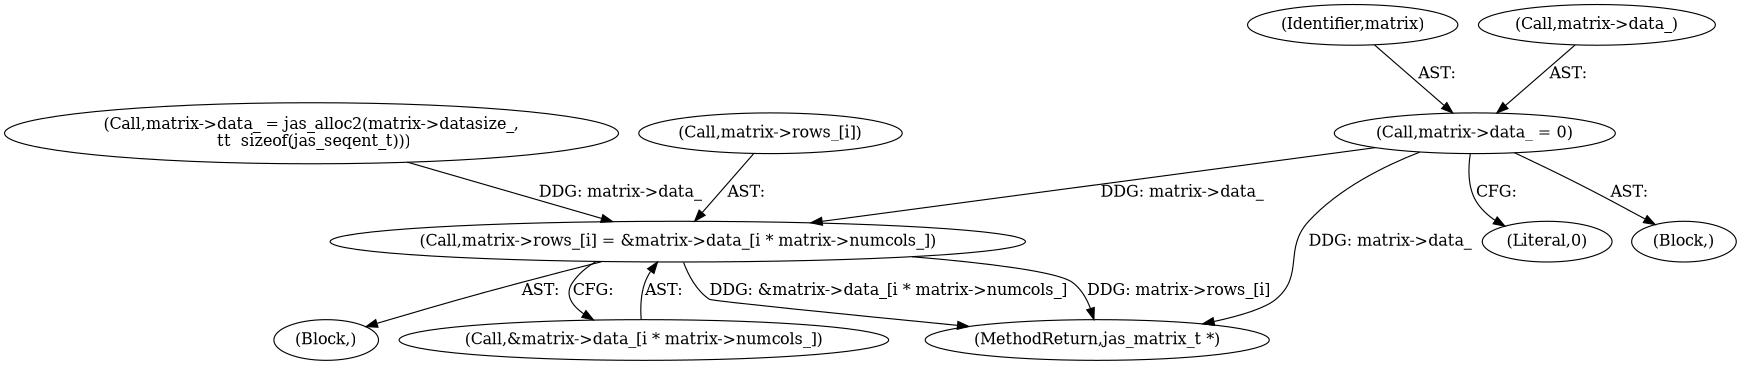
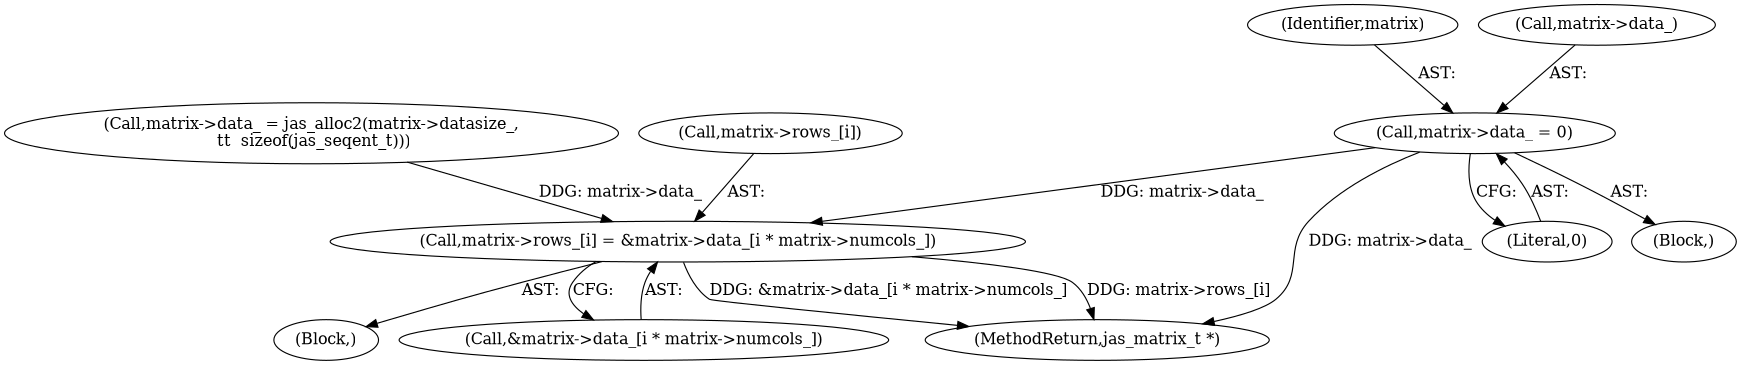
edge "(Literal,0)" -> "(Call,matrix->data_ = 0)": added, label "AST:"
